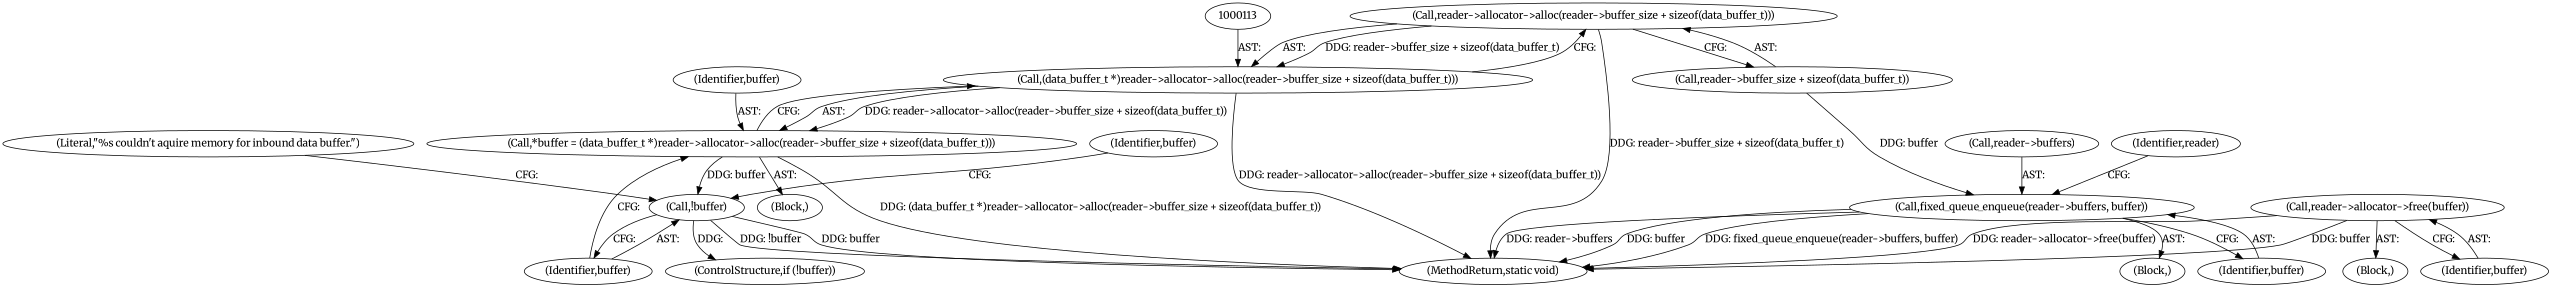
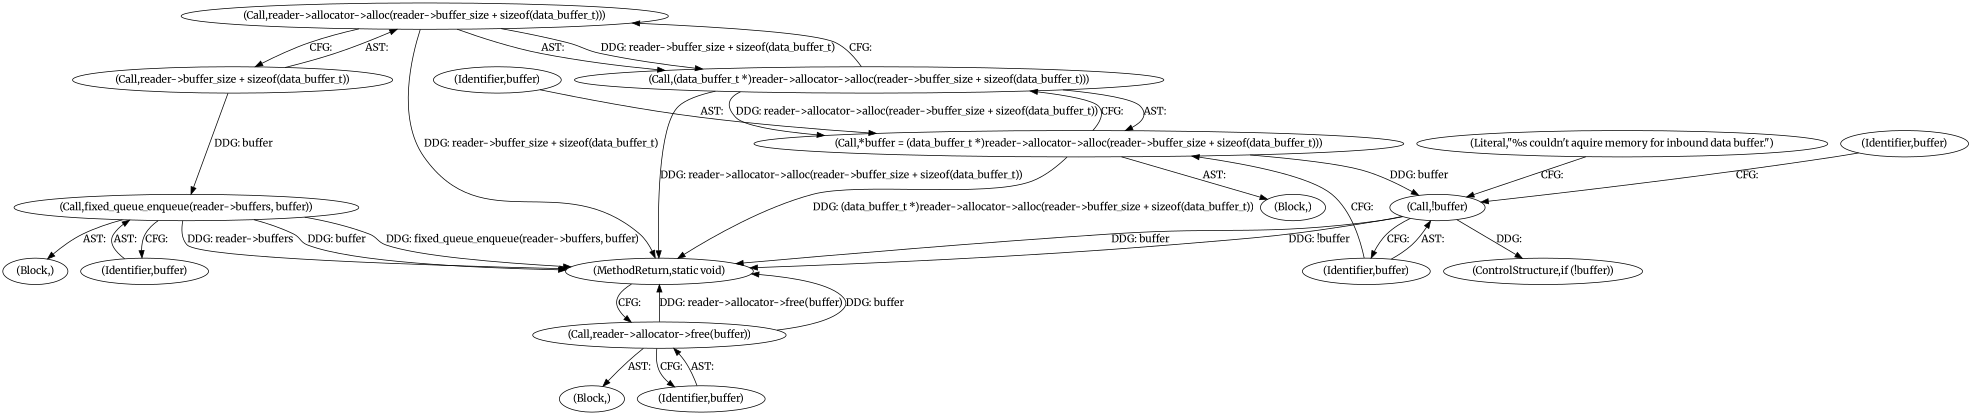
node "1000113": removed
node "(Call,reader->buffers)": removed
node "(Identifier,reader)": removed
edge "(MethodReturn,static void)" -> "(Call,reader->allocator->free(buffer))": added, label "CFG:"
